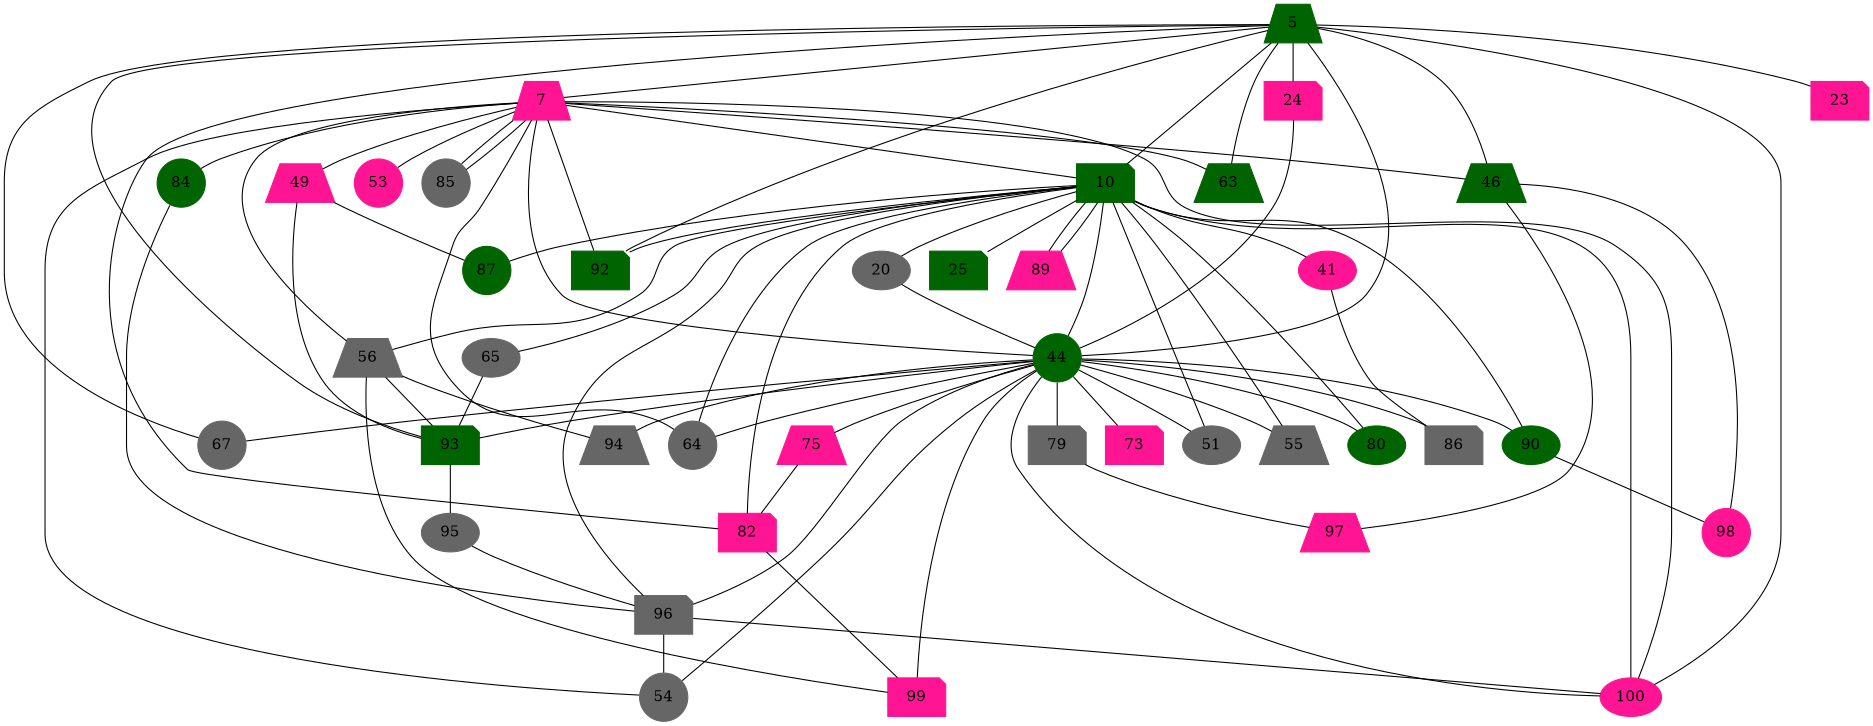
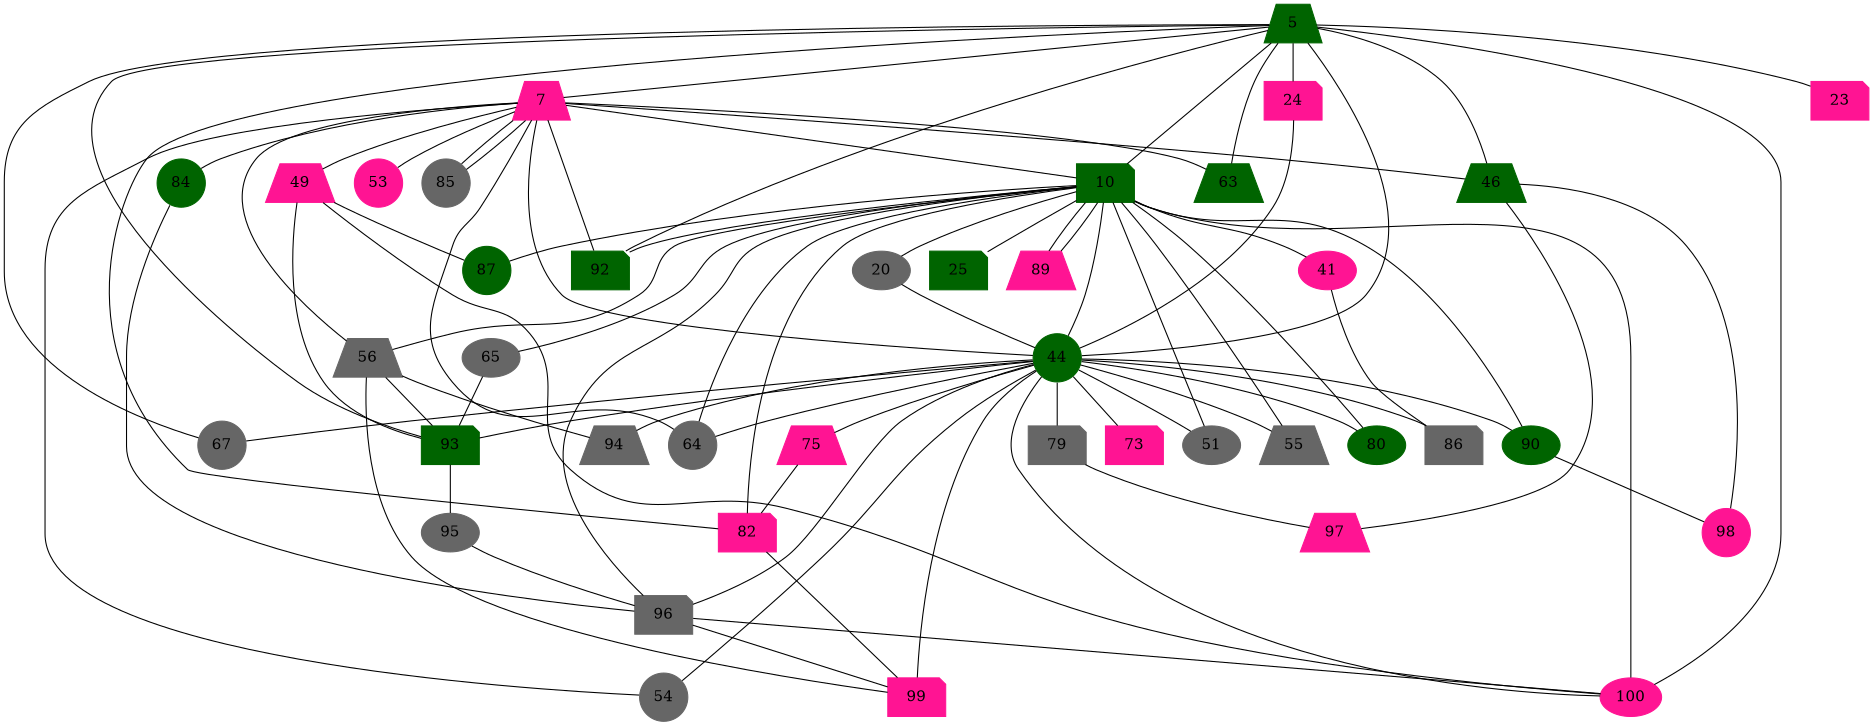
edge "7" -- "100": now "49" -- "100"
edge "96" -- "54": now "96" -- "99"
